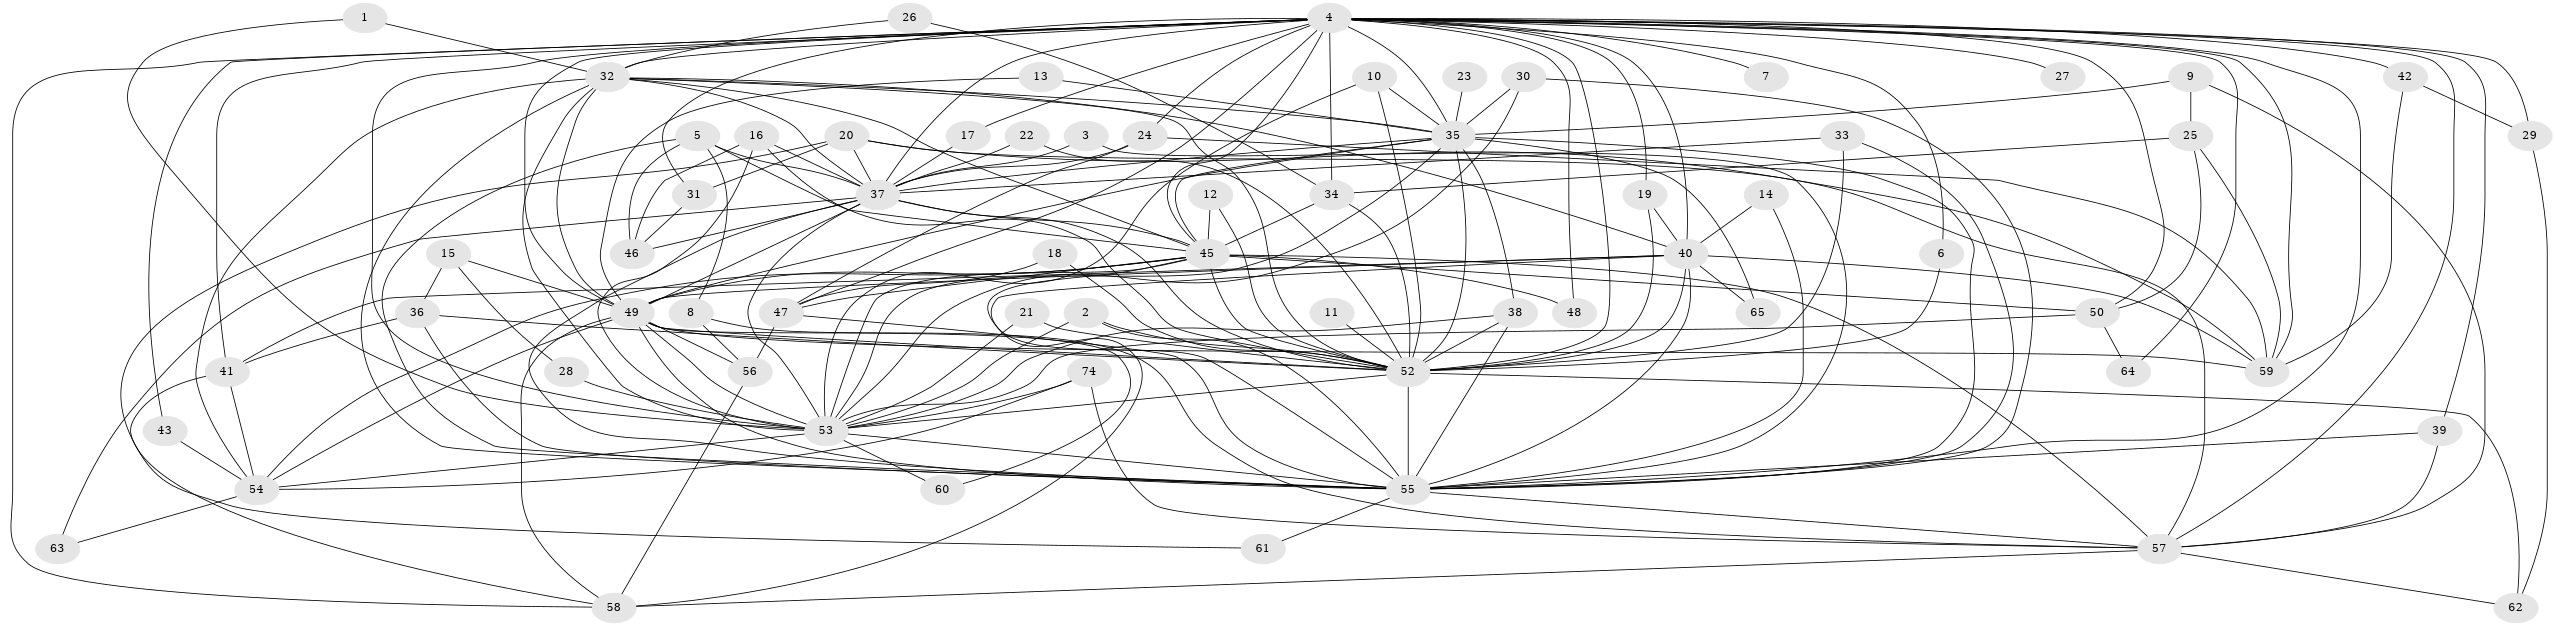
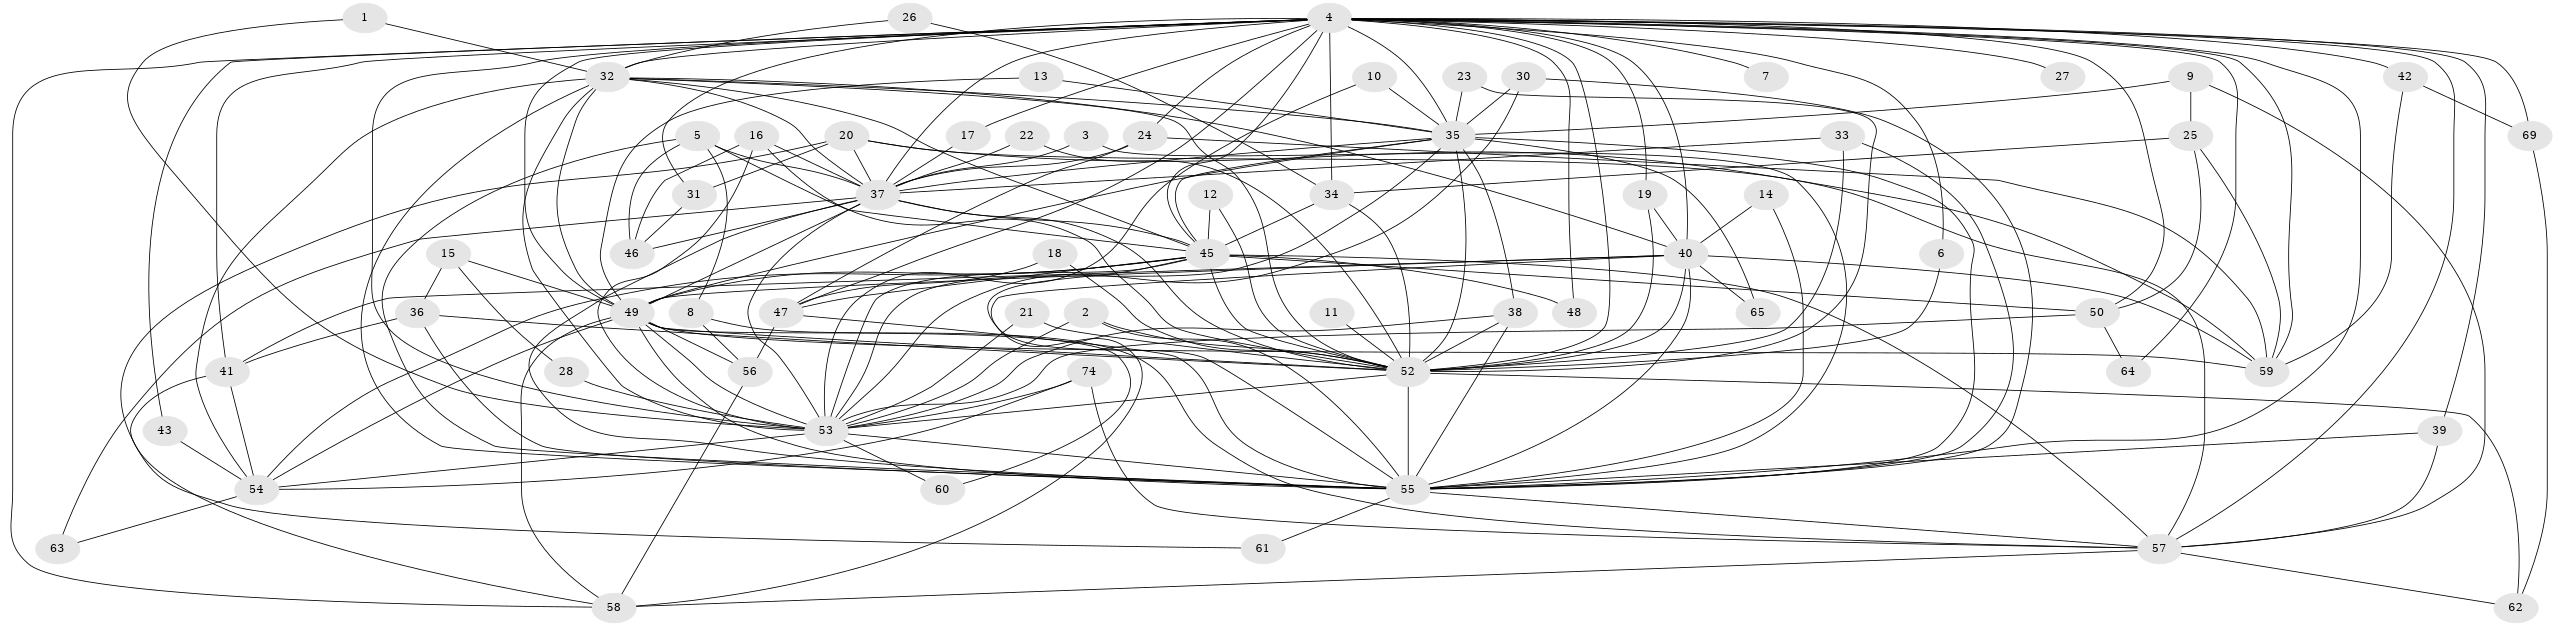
node "29": label "29" -> "69"
edge "10" -- "52": now "23" -- "52"
